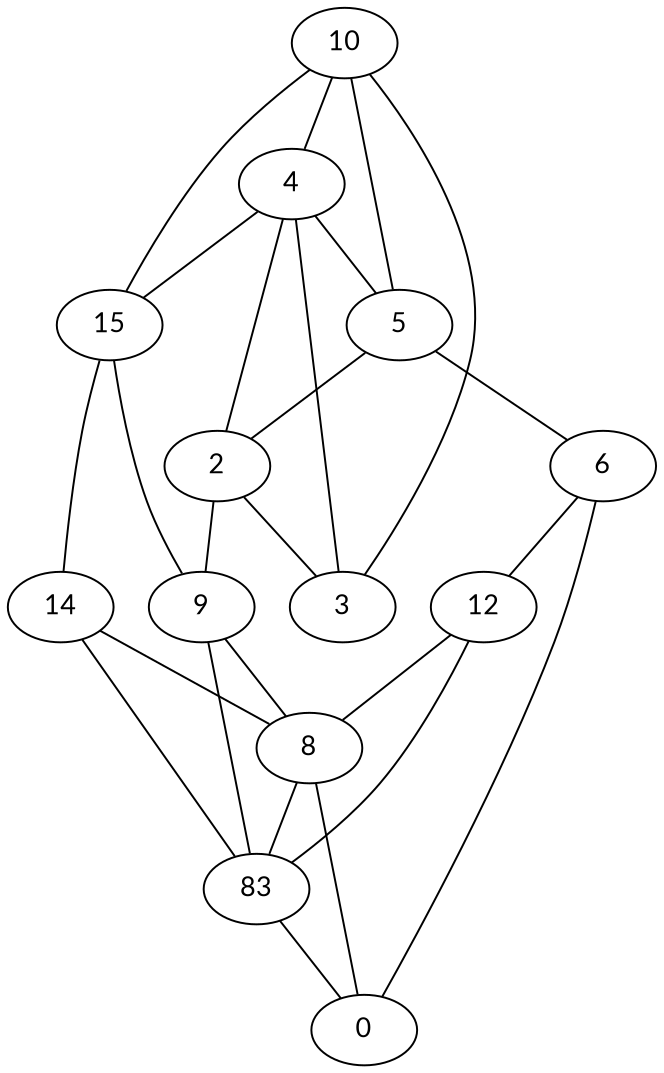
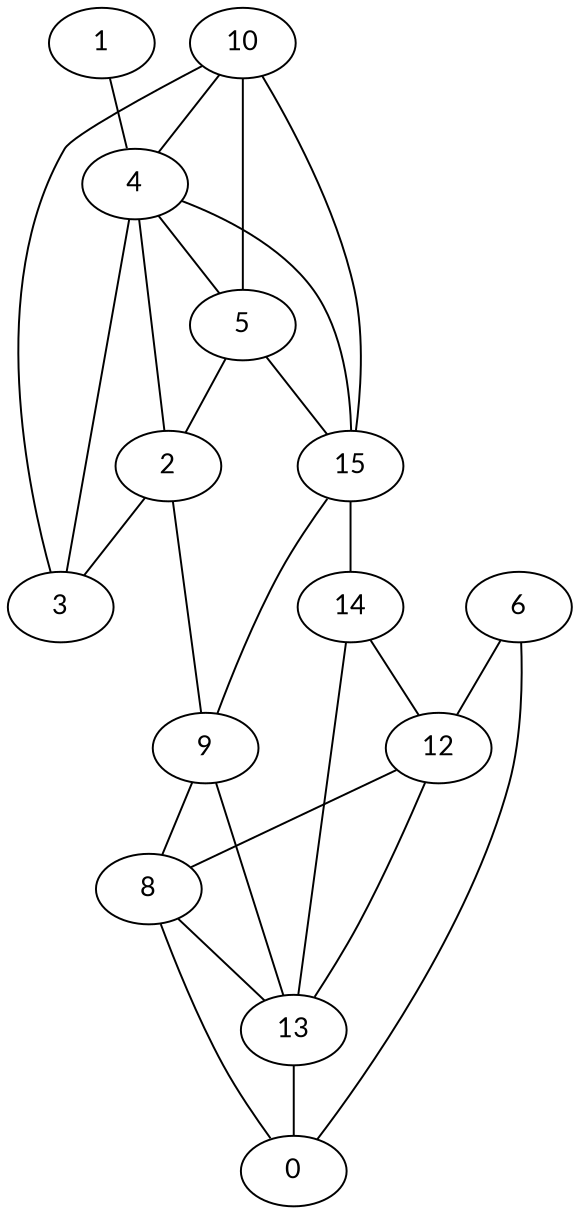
node "1": added
edge "5" -- "6": now "5" -- "15"
edge "14" -- "8": now "14" -- "12"
node "83": label "83" -> "13"
